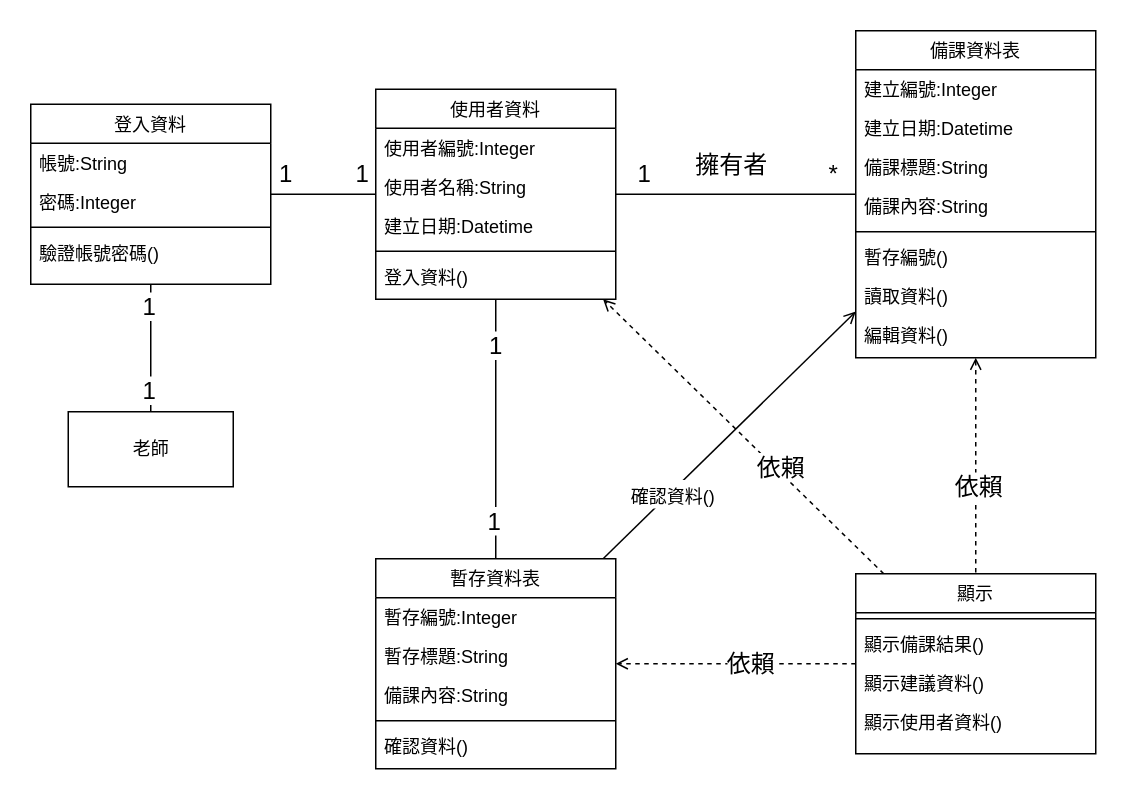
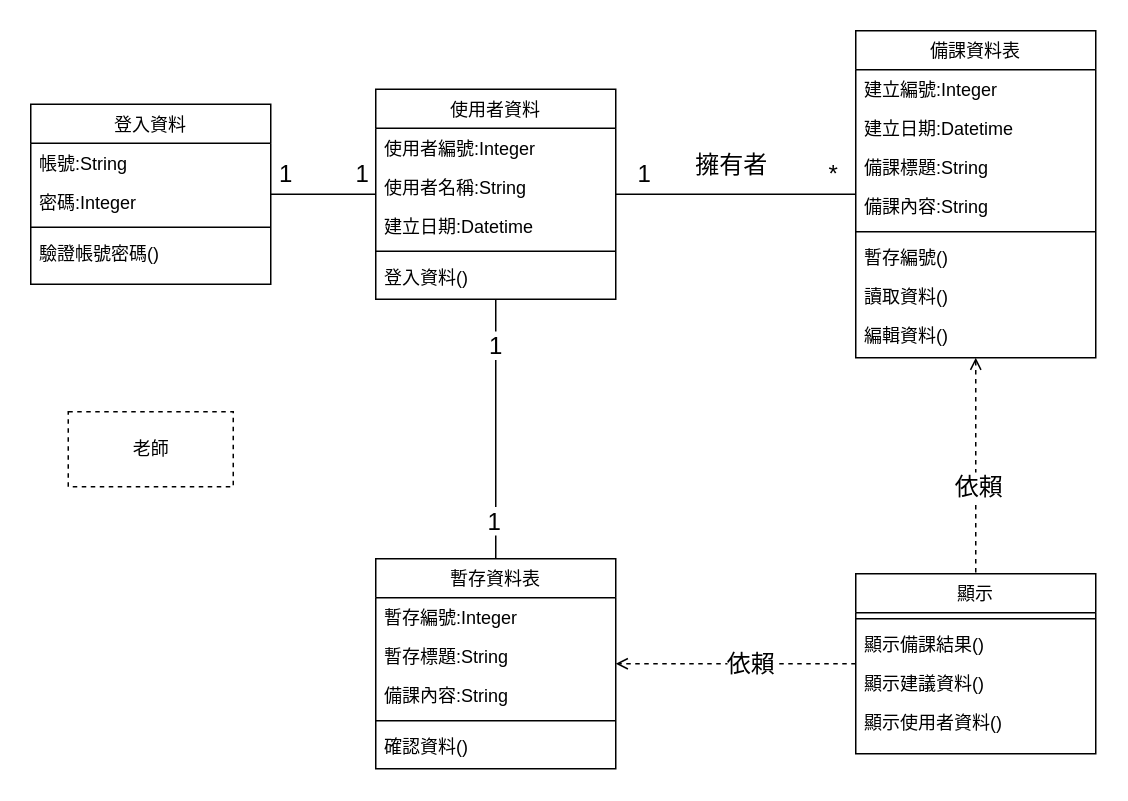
edge "登入資料" -- "老師": removed, labels "1", "1"
edge "暫存資料表" -> "備課資料表": removed, label "確認資料()"
edge "顯示" -> "使用者資料": removed, label "依賴"
node "老師": style solid -> dashed
